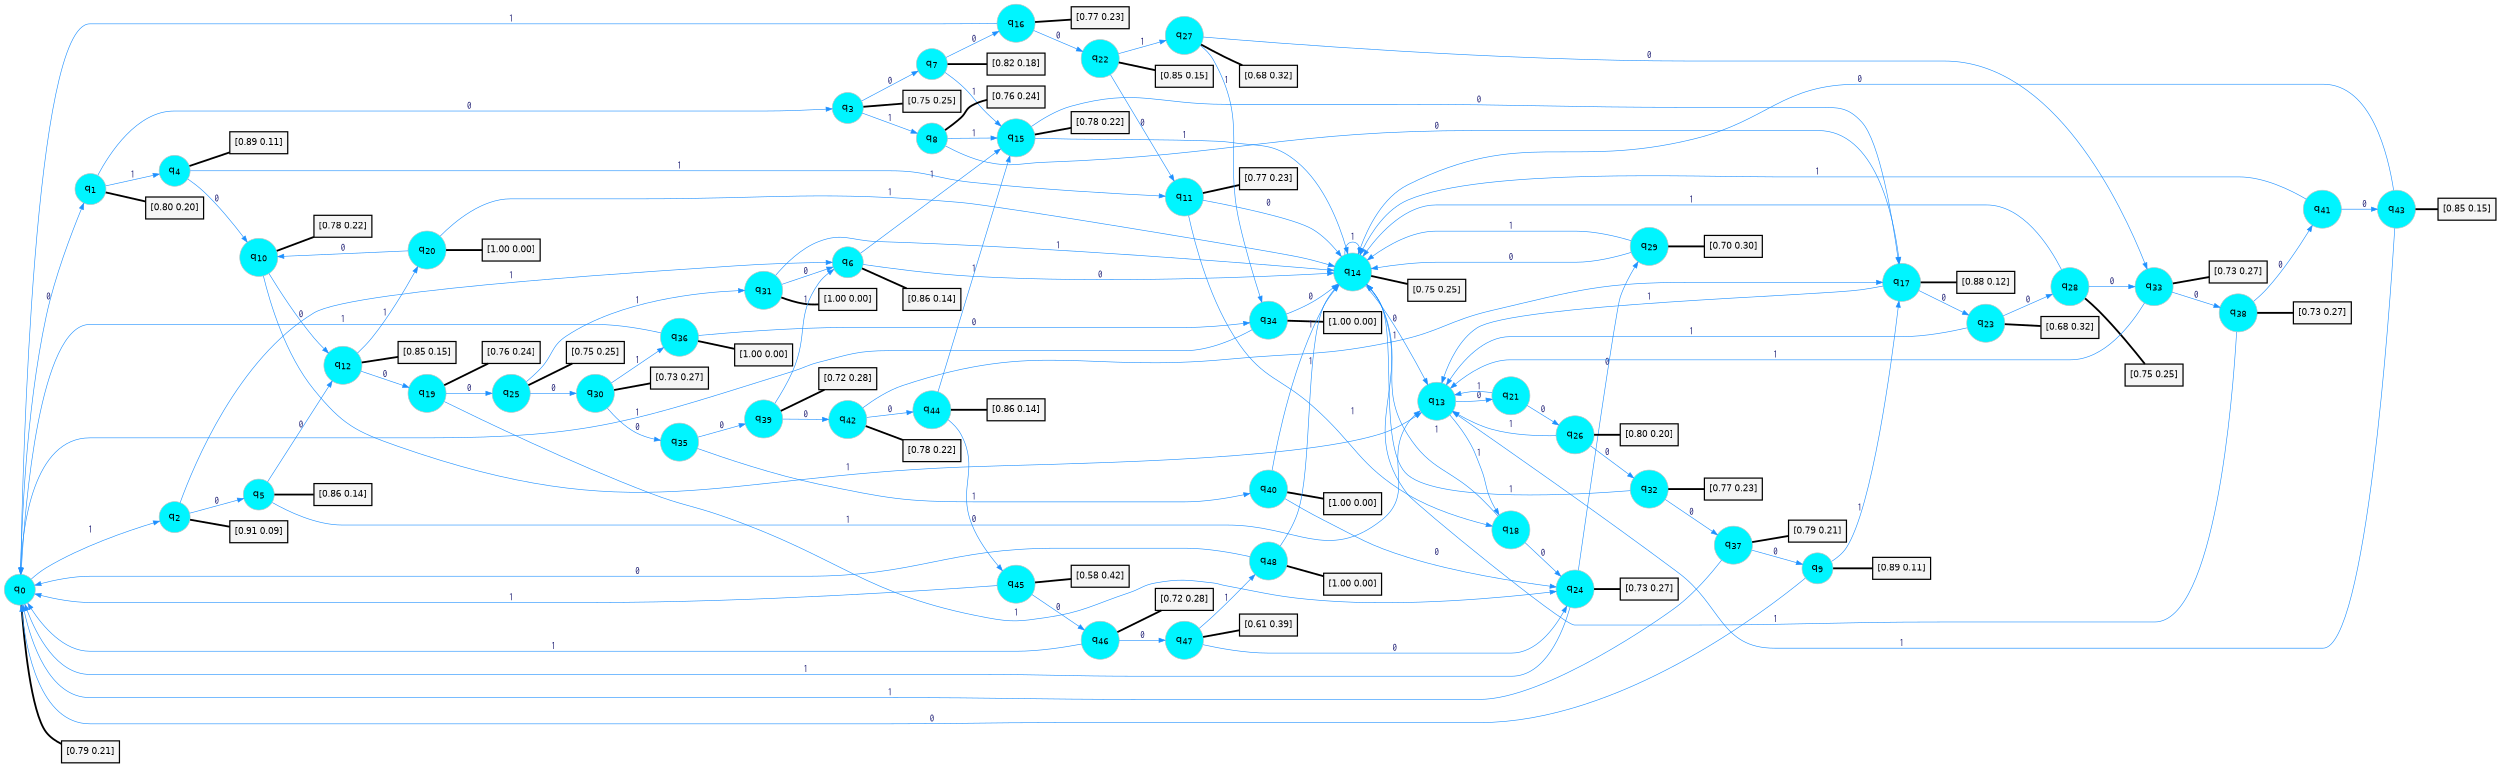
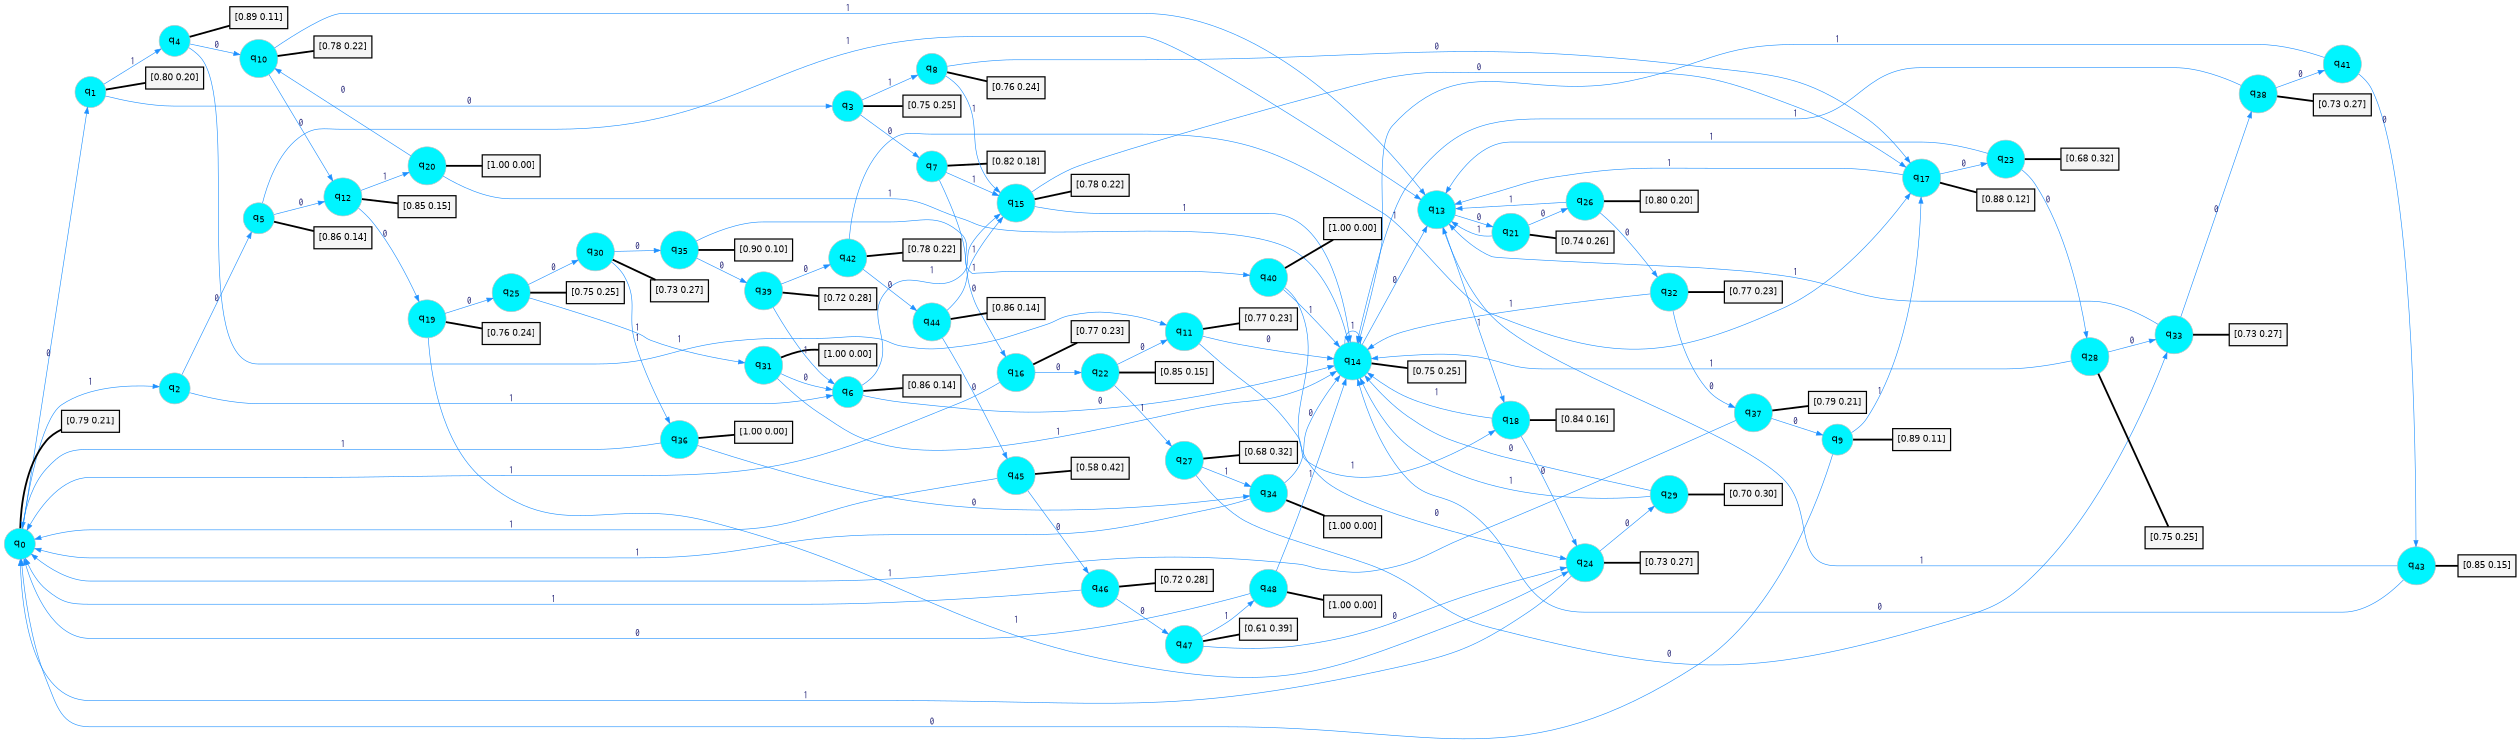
node "[0.74 0.26]": added
node "[0.90 0.10]": added
node "[0.84 0.16]": added
node "[0.91 0.09]": removed
